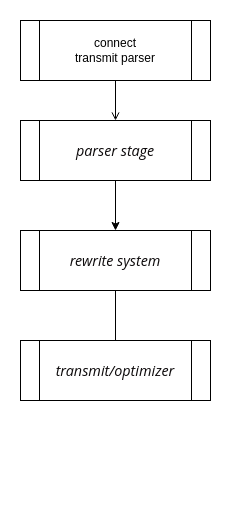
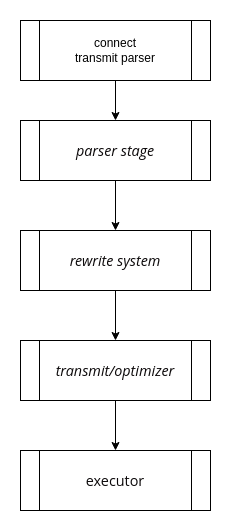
edge "connect transmit parser" -> "parser stage": arrowhead open -> classic
edge "rewrite system" -- "transmit/optimizer": arrowhead none -> classic
edge "transmit/optimizer" -> "executor": added
node "executor": added
